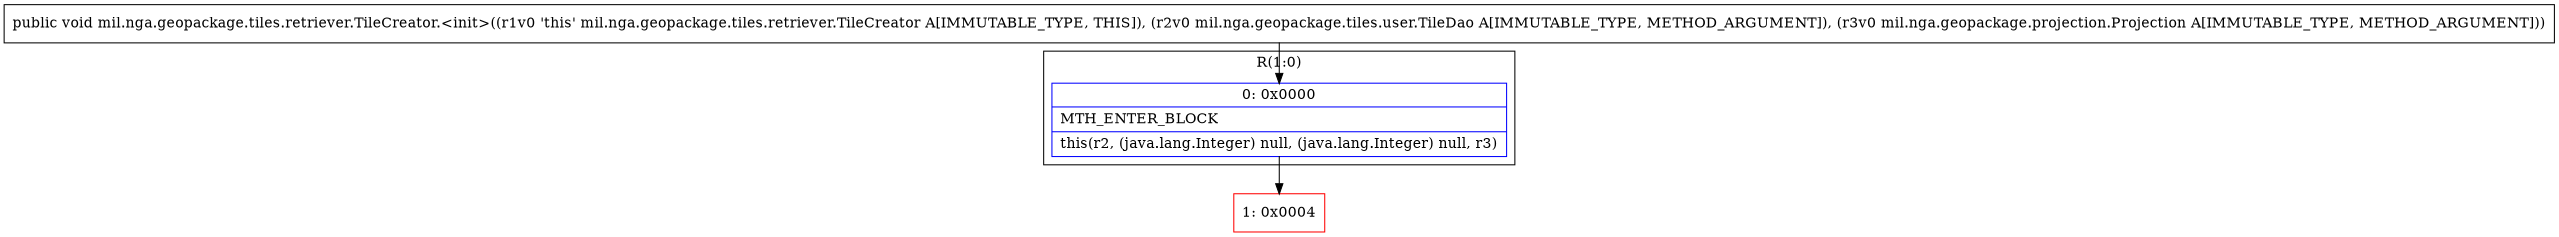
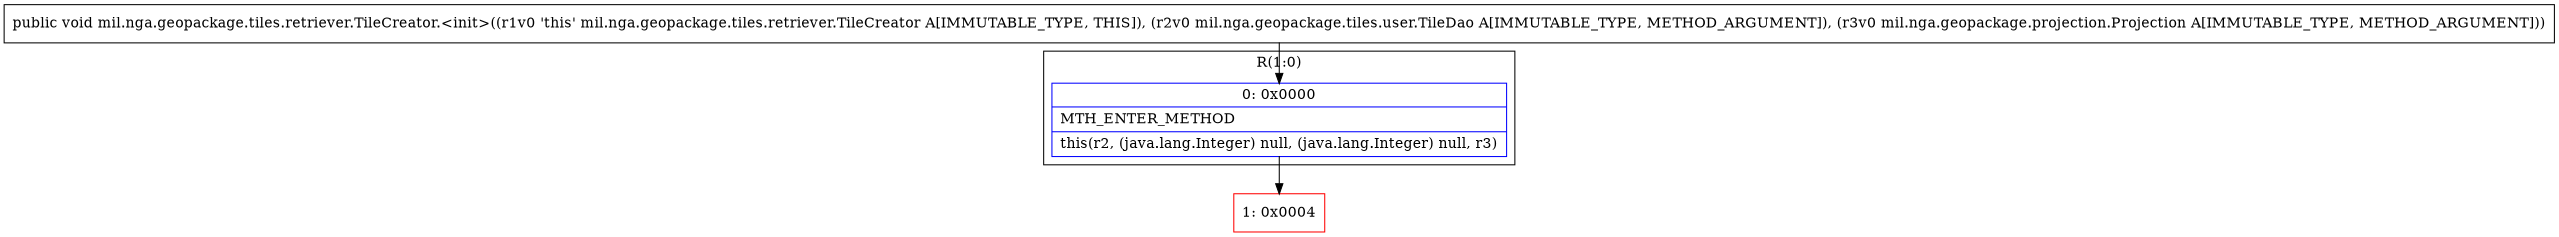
node "0: 0x0000": text "MTH_ENTER_BLOCK" -> "MTH_ENTER_METHOD"
